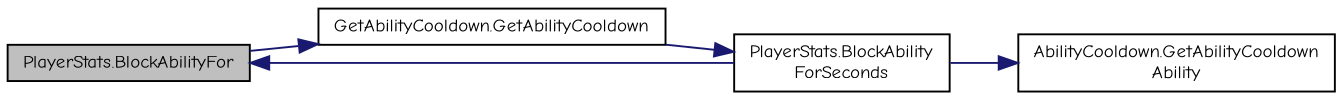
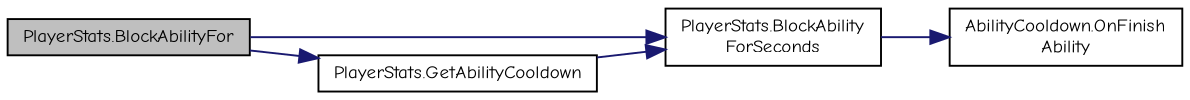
node "GetAbilityCooldown.GetAbilityCooldown": label "GetAbilityCooldown.GetAbilityCooldown" -> "PlayerStats.GetAbilityCooldown"
edge "PlayerStats.BlockAbility ForSeconds" -> "PlayerStats.BlockAbilityFor": reversed
node "AbilityCooldown.GetAbilityCooldown Ability": label "AbilityCooldown.GetAbilityCooldown Ability" -> "AbilityCooldown.OnFinish Ability"
